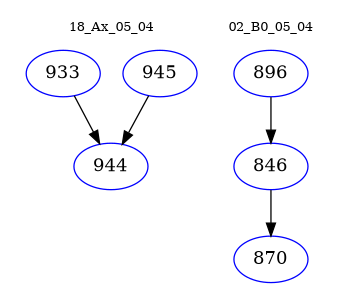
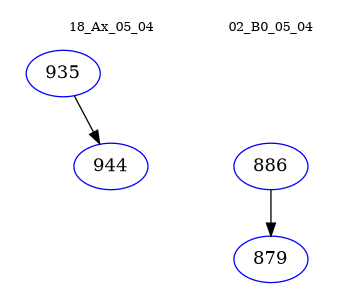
node "933": label "933" -> "935"
node "945": removed
node "896": removed
node "846": label "846" -> "886"
node "870": label "870" -> "879"
